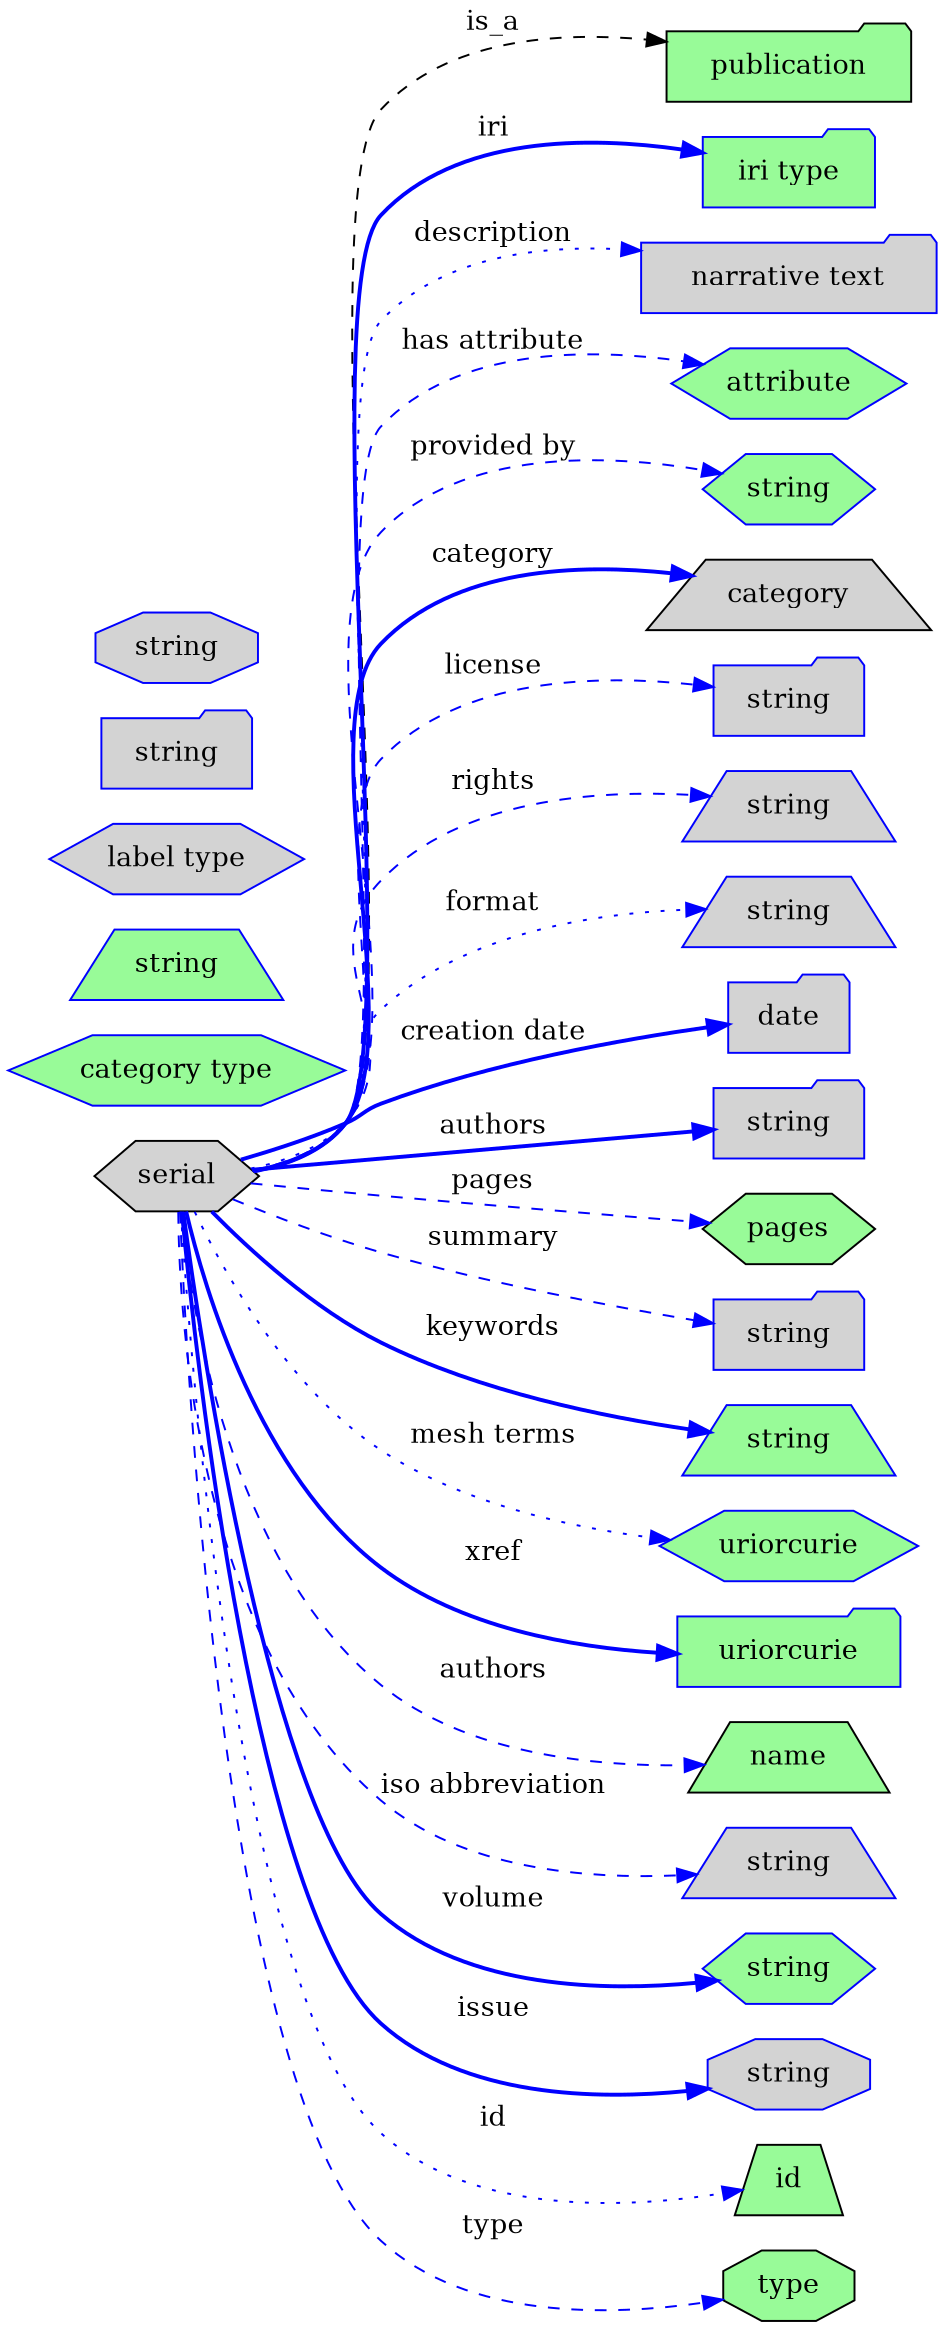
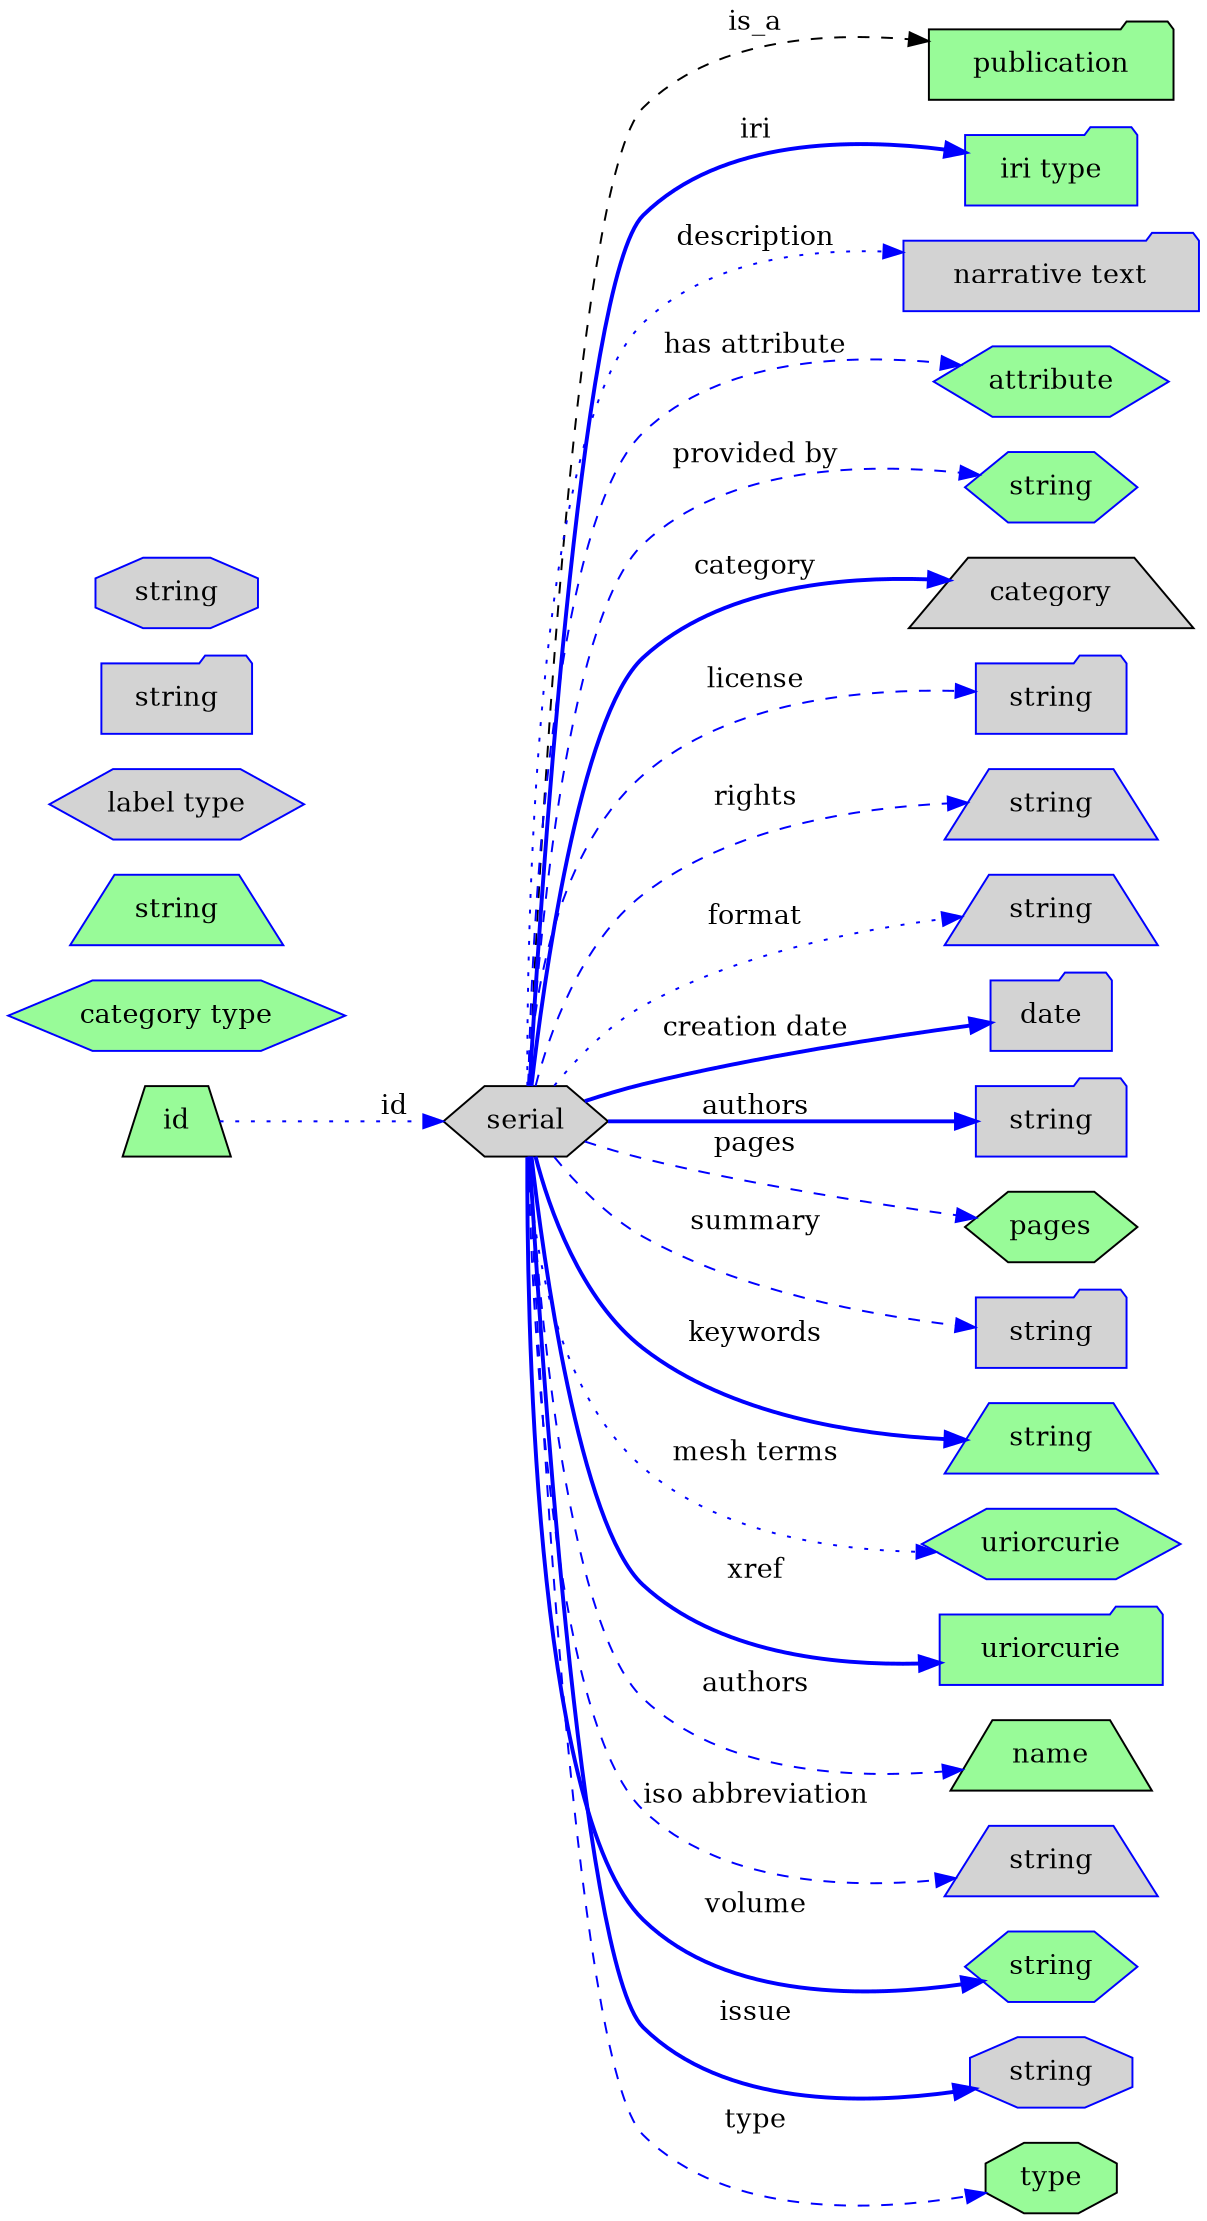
edge "serial" -> "id": reversed
